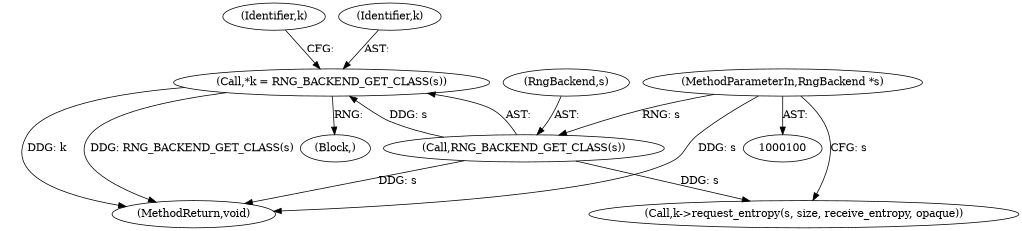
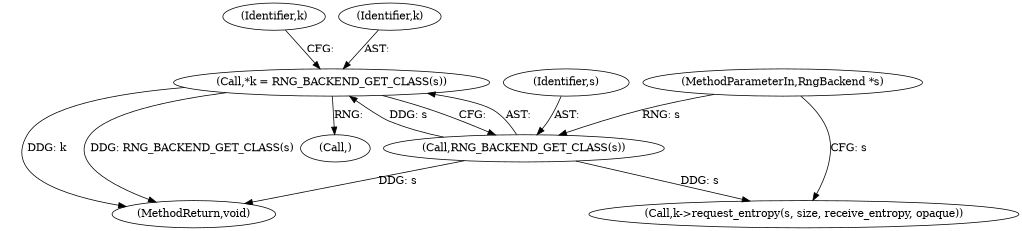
node "(RngBackend,s)": label "(RngBackend,s)" -> "(Identifier,s)"
edge "(Call,*k = RNG_BACKEND_GET_CLASS(s))" -> "(Call,RNG_BACKEND_GET_CLASS(s))": added, label "CFG:"
node "(Block,)": label "(Block,)" -> "(Call,)"
node "1000100": removed
edge "(MethodParameterIn,RngBackend *s)" -> "(MethodReturn,void)": removed, label "DDG: s"
